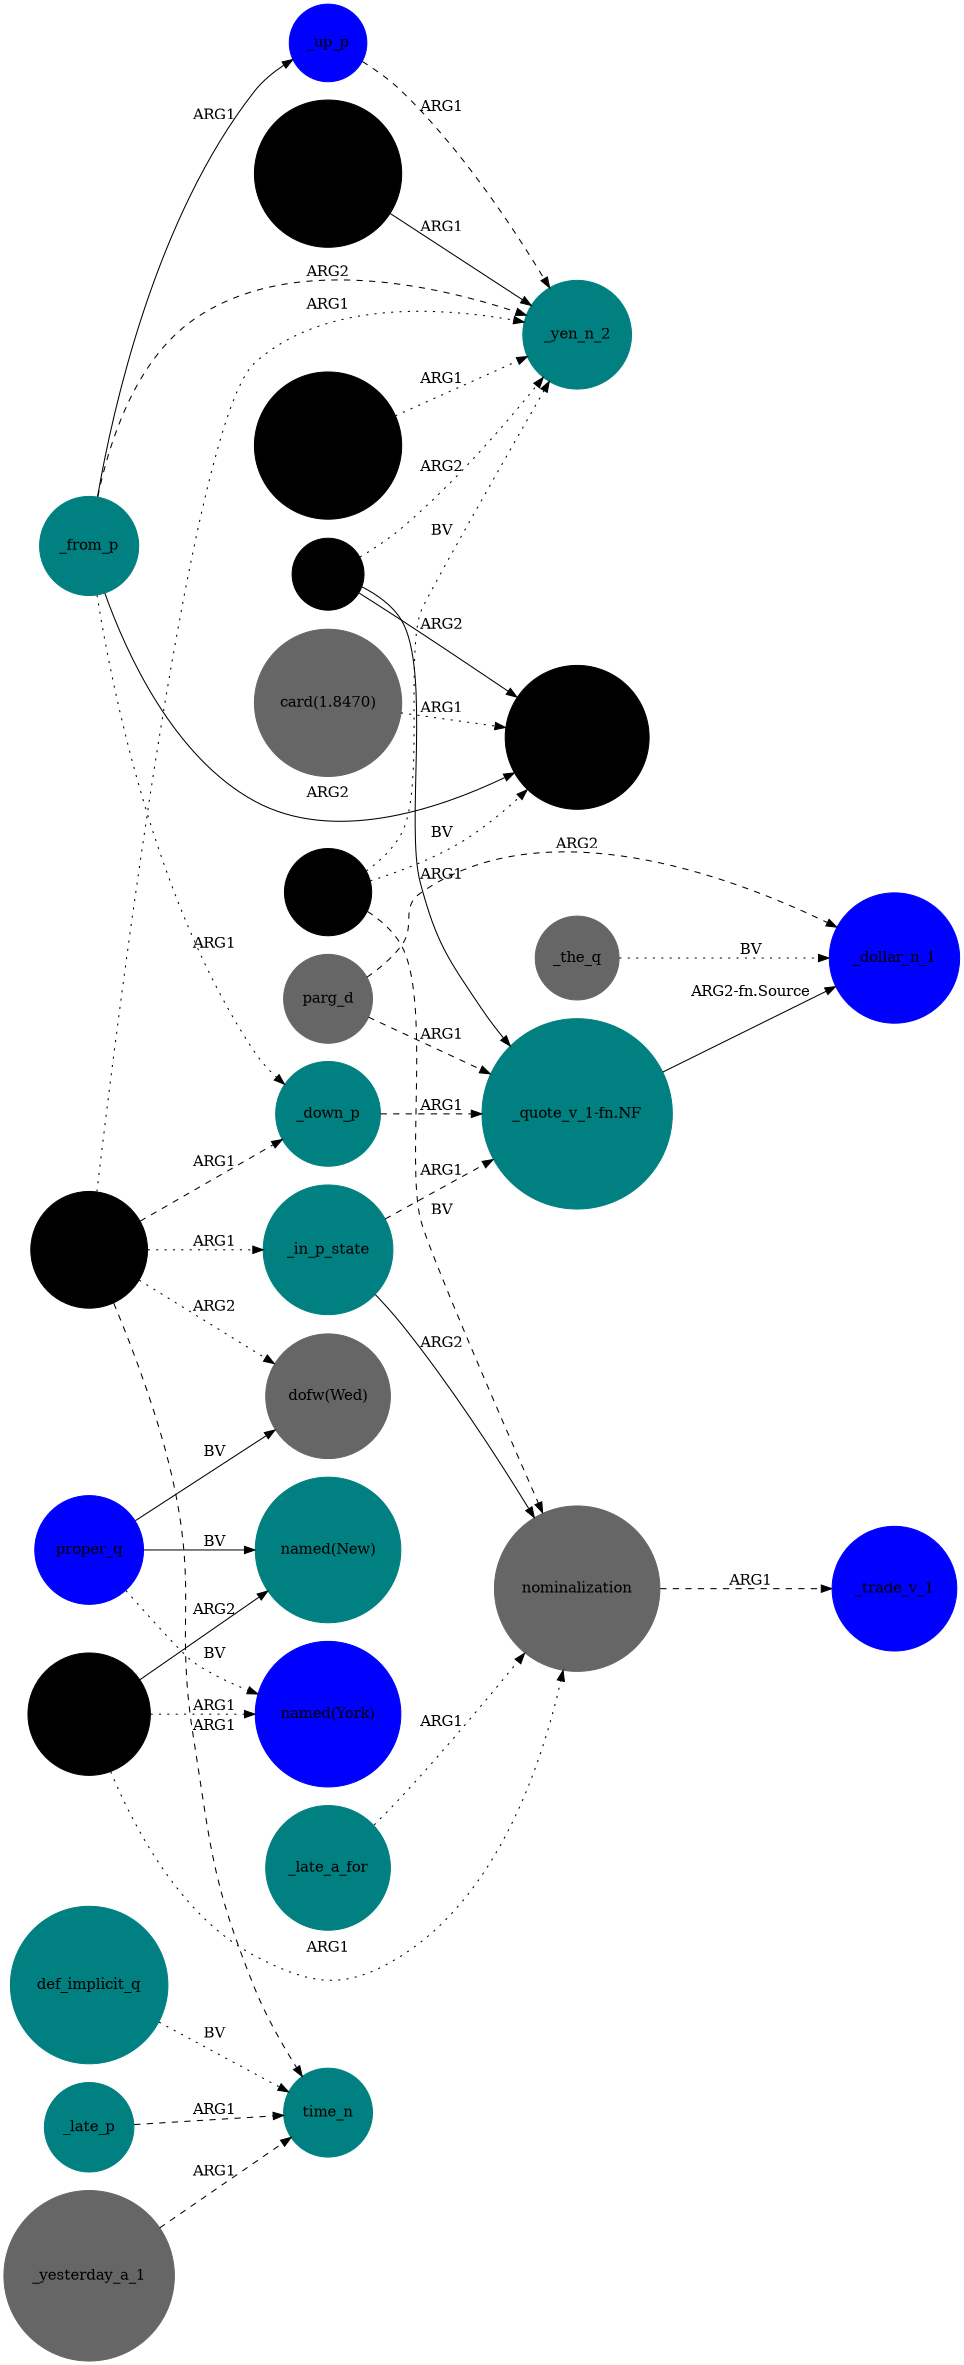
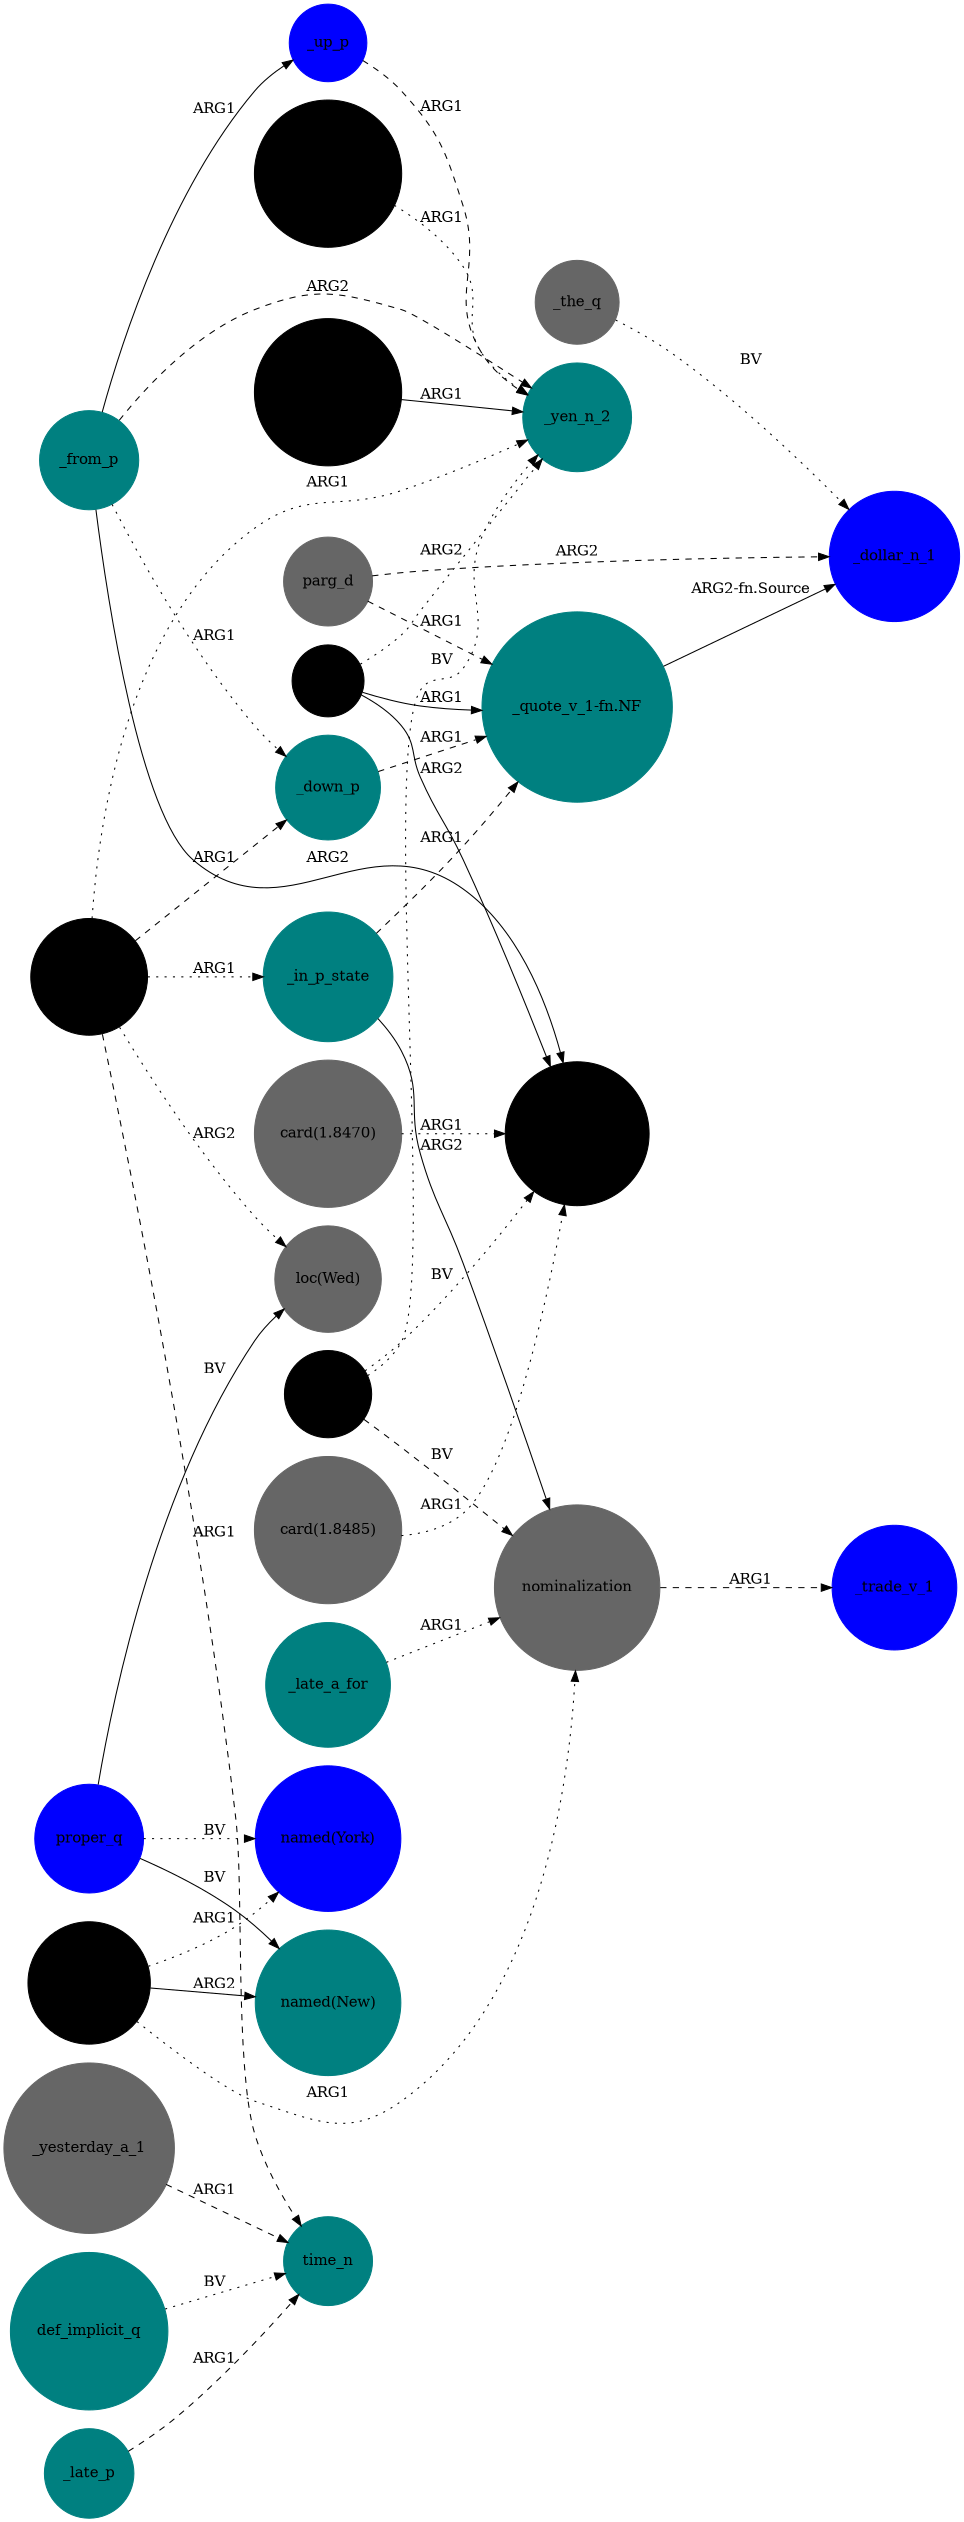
node "dofw(Wed)": label "dofw(Wed)" -> "loc(Wed)"
node "card(1.8485)": added
